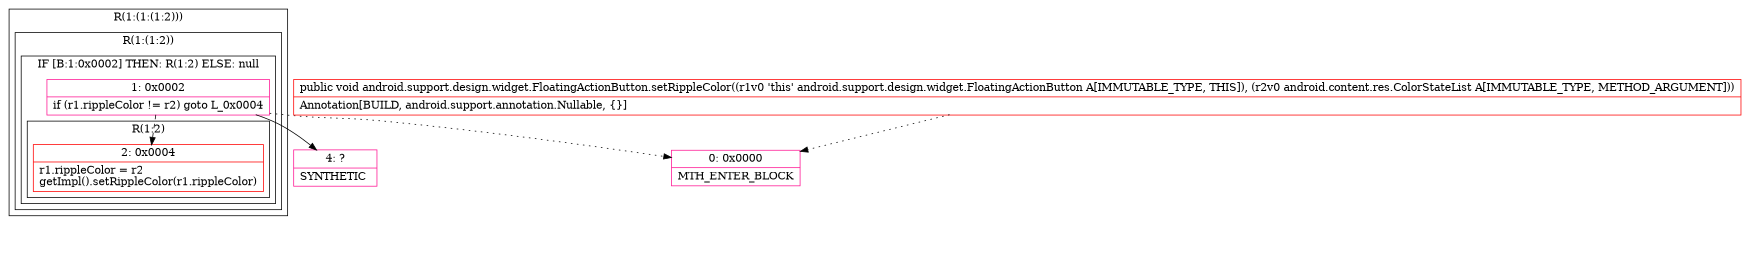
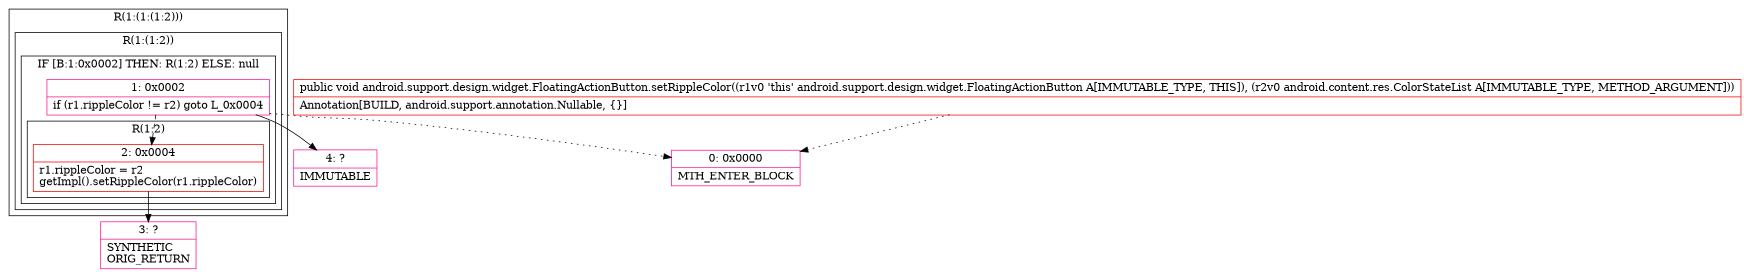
node "4: ?": text "SYNTHETIC" -> "IMMUTABLE"
node "3: ?": added
